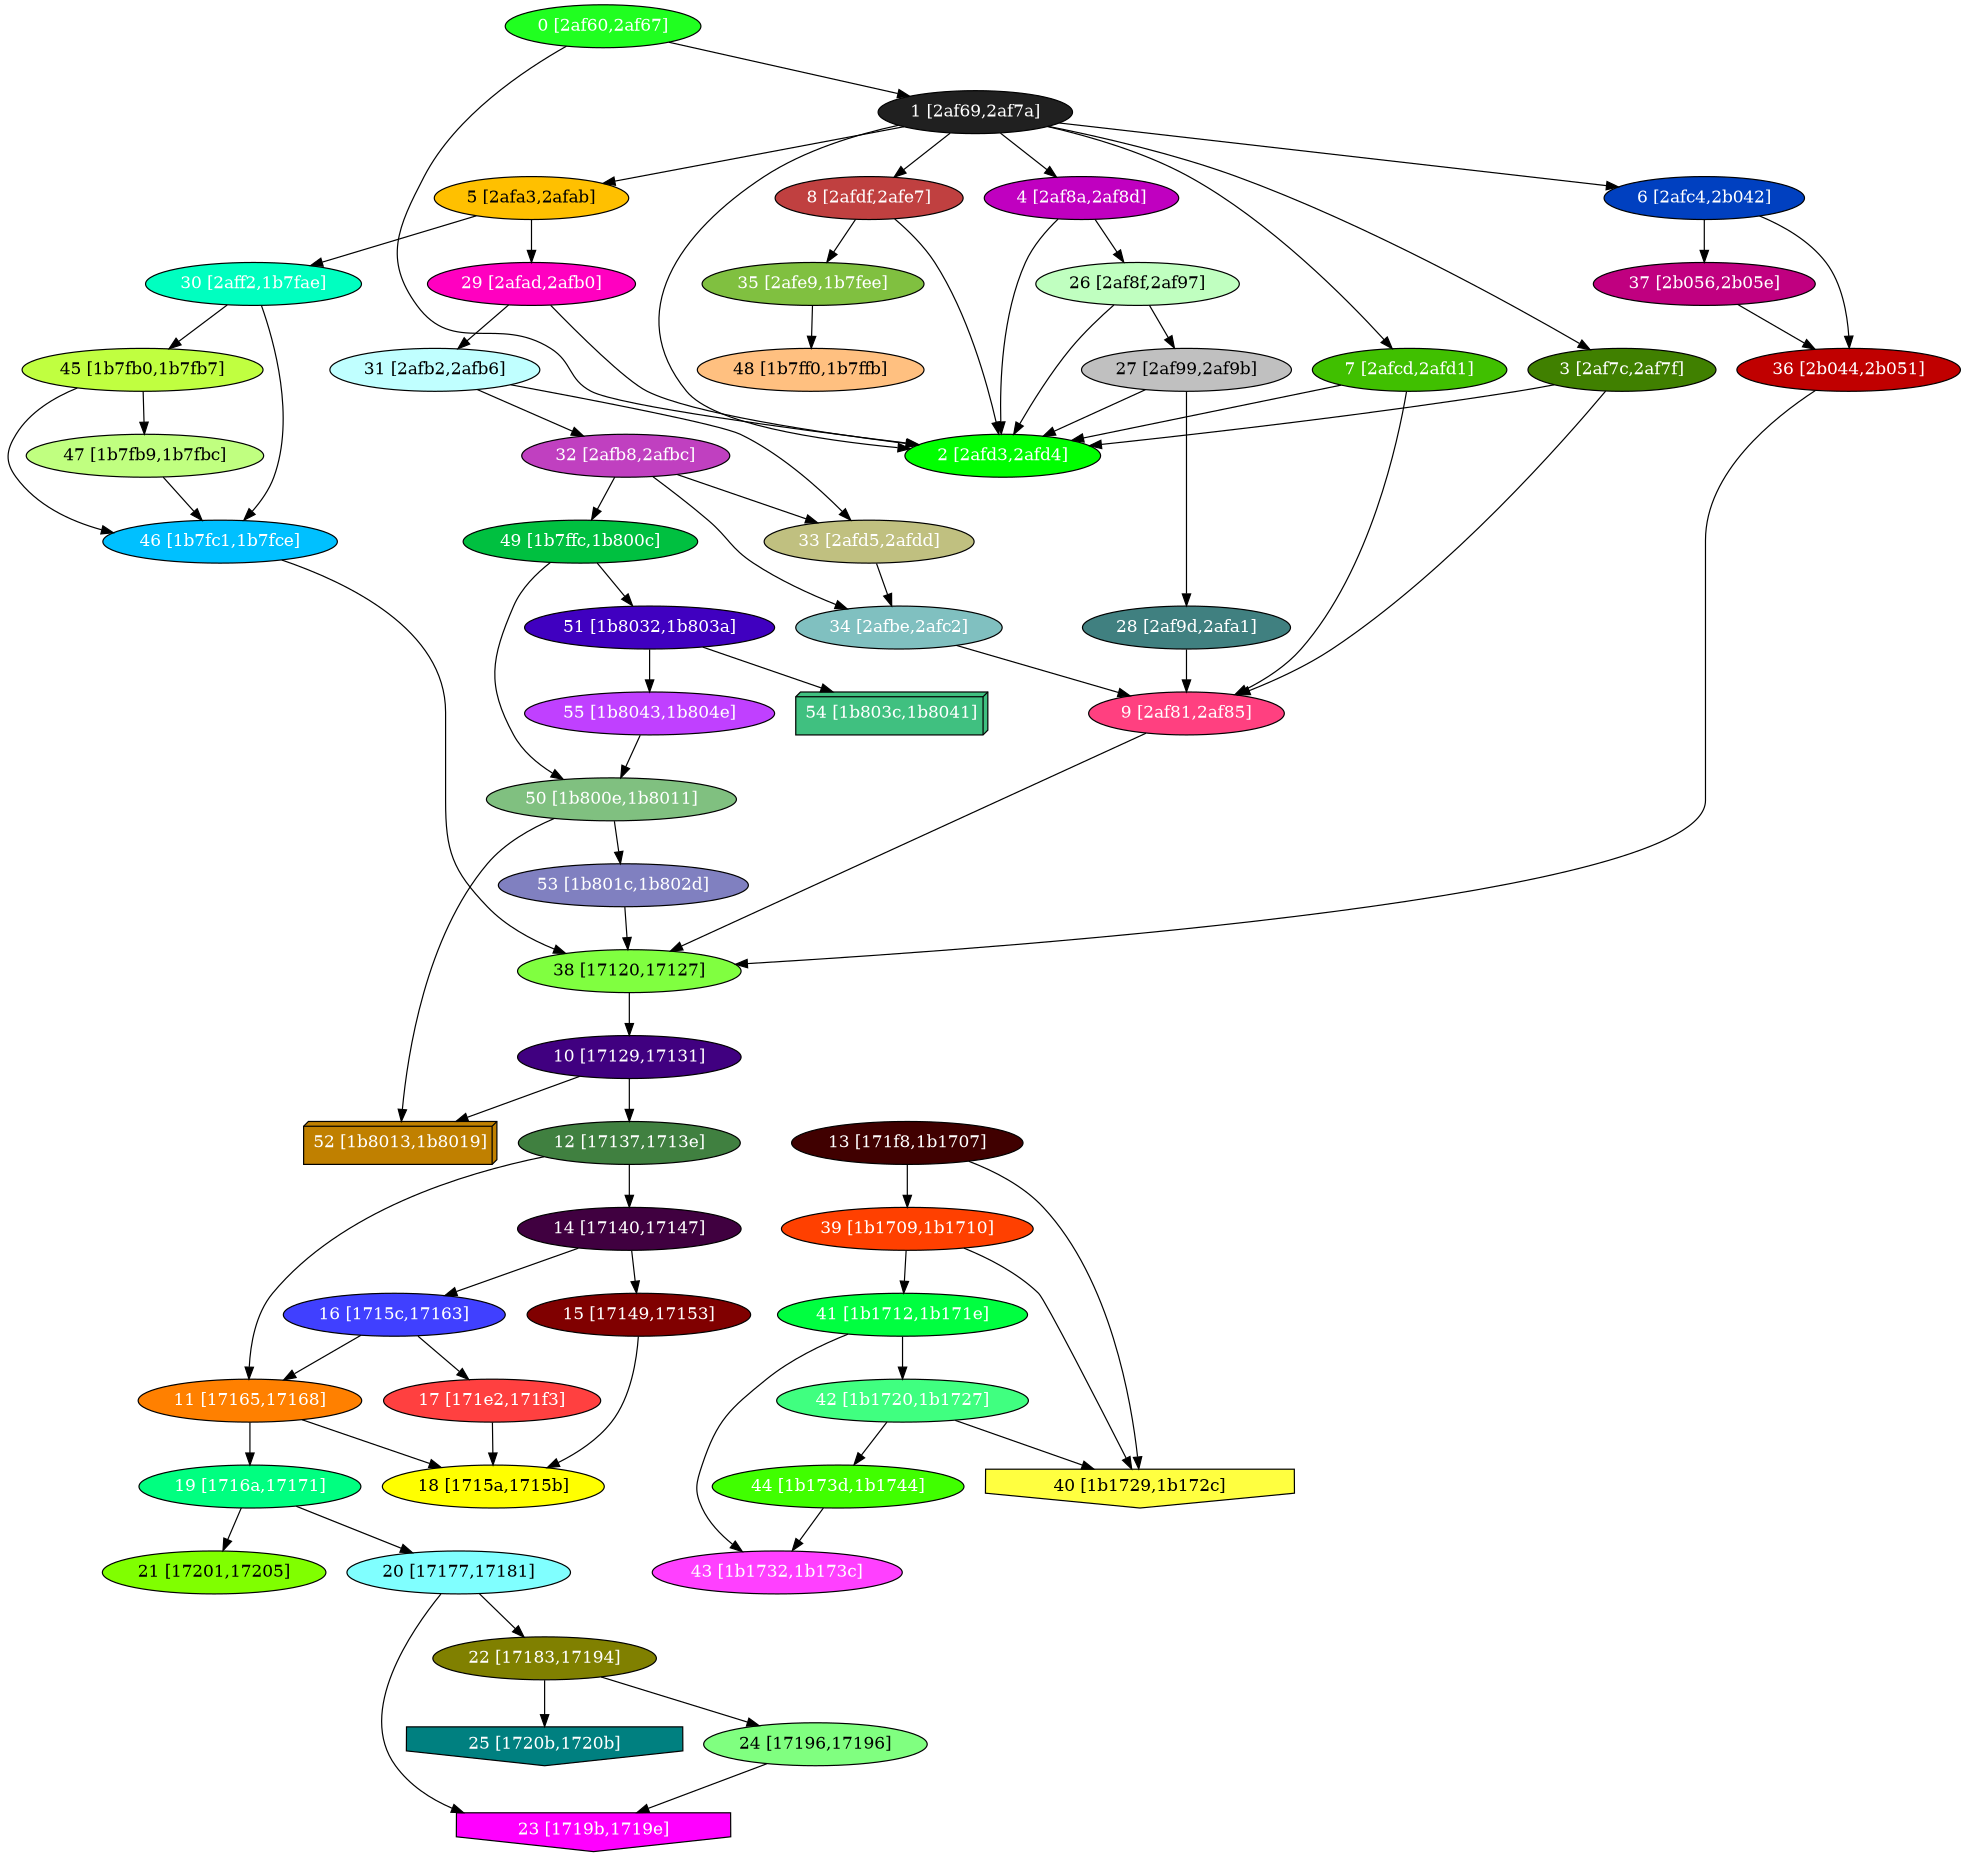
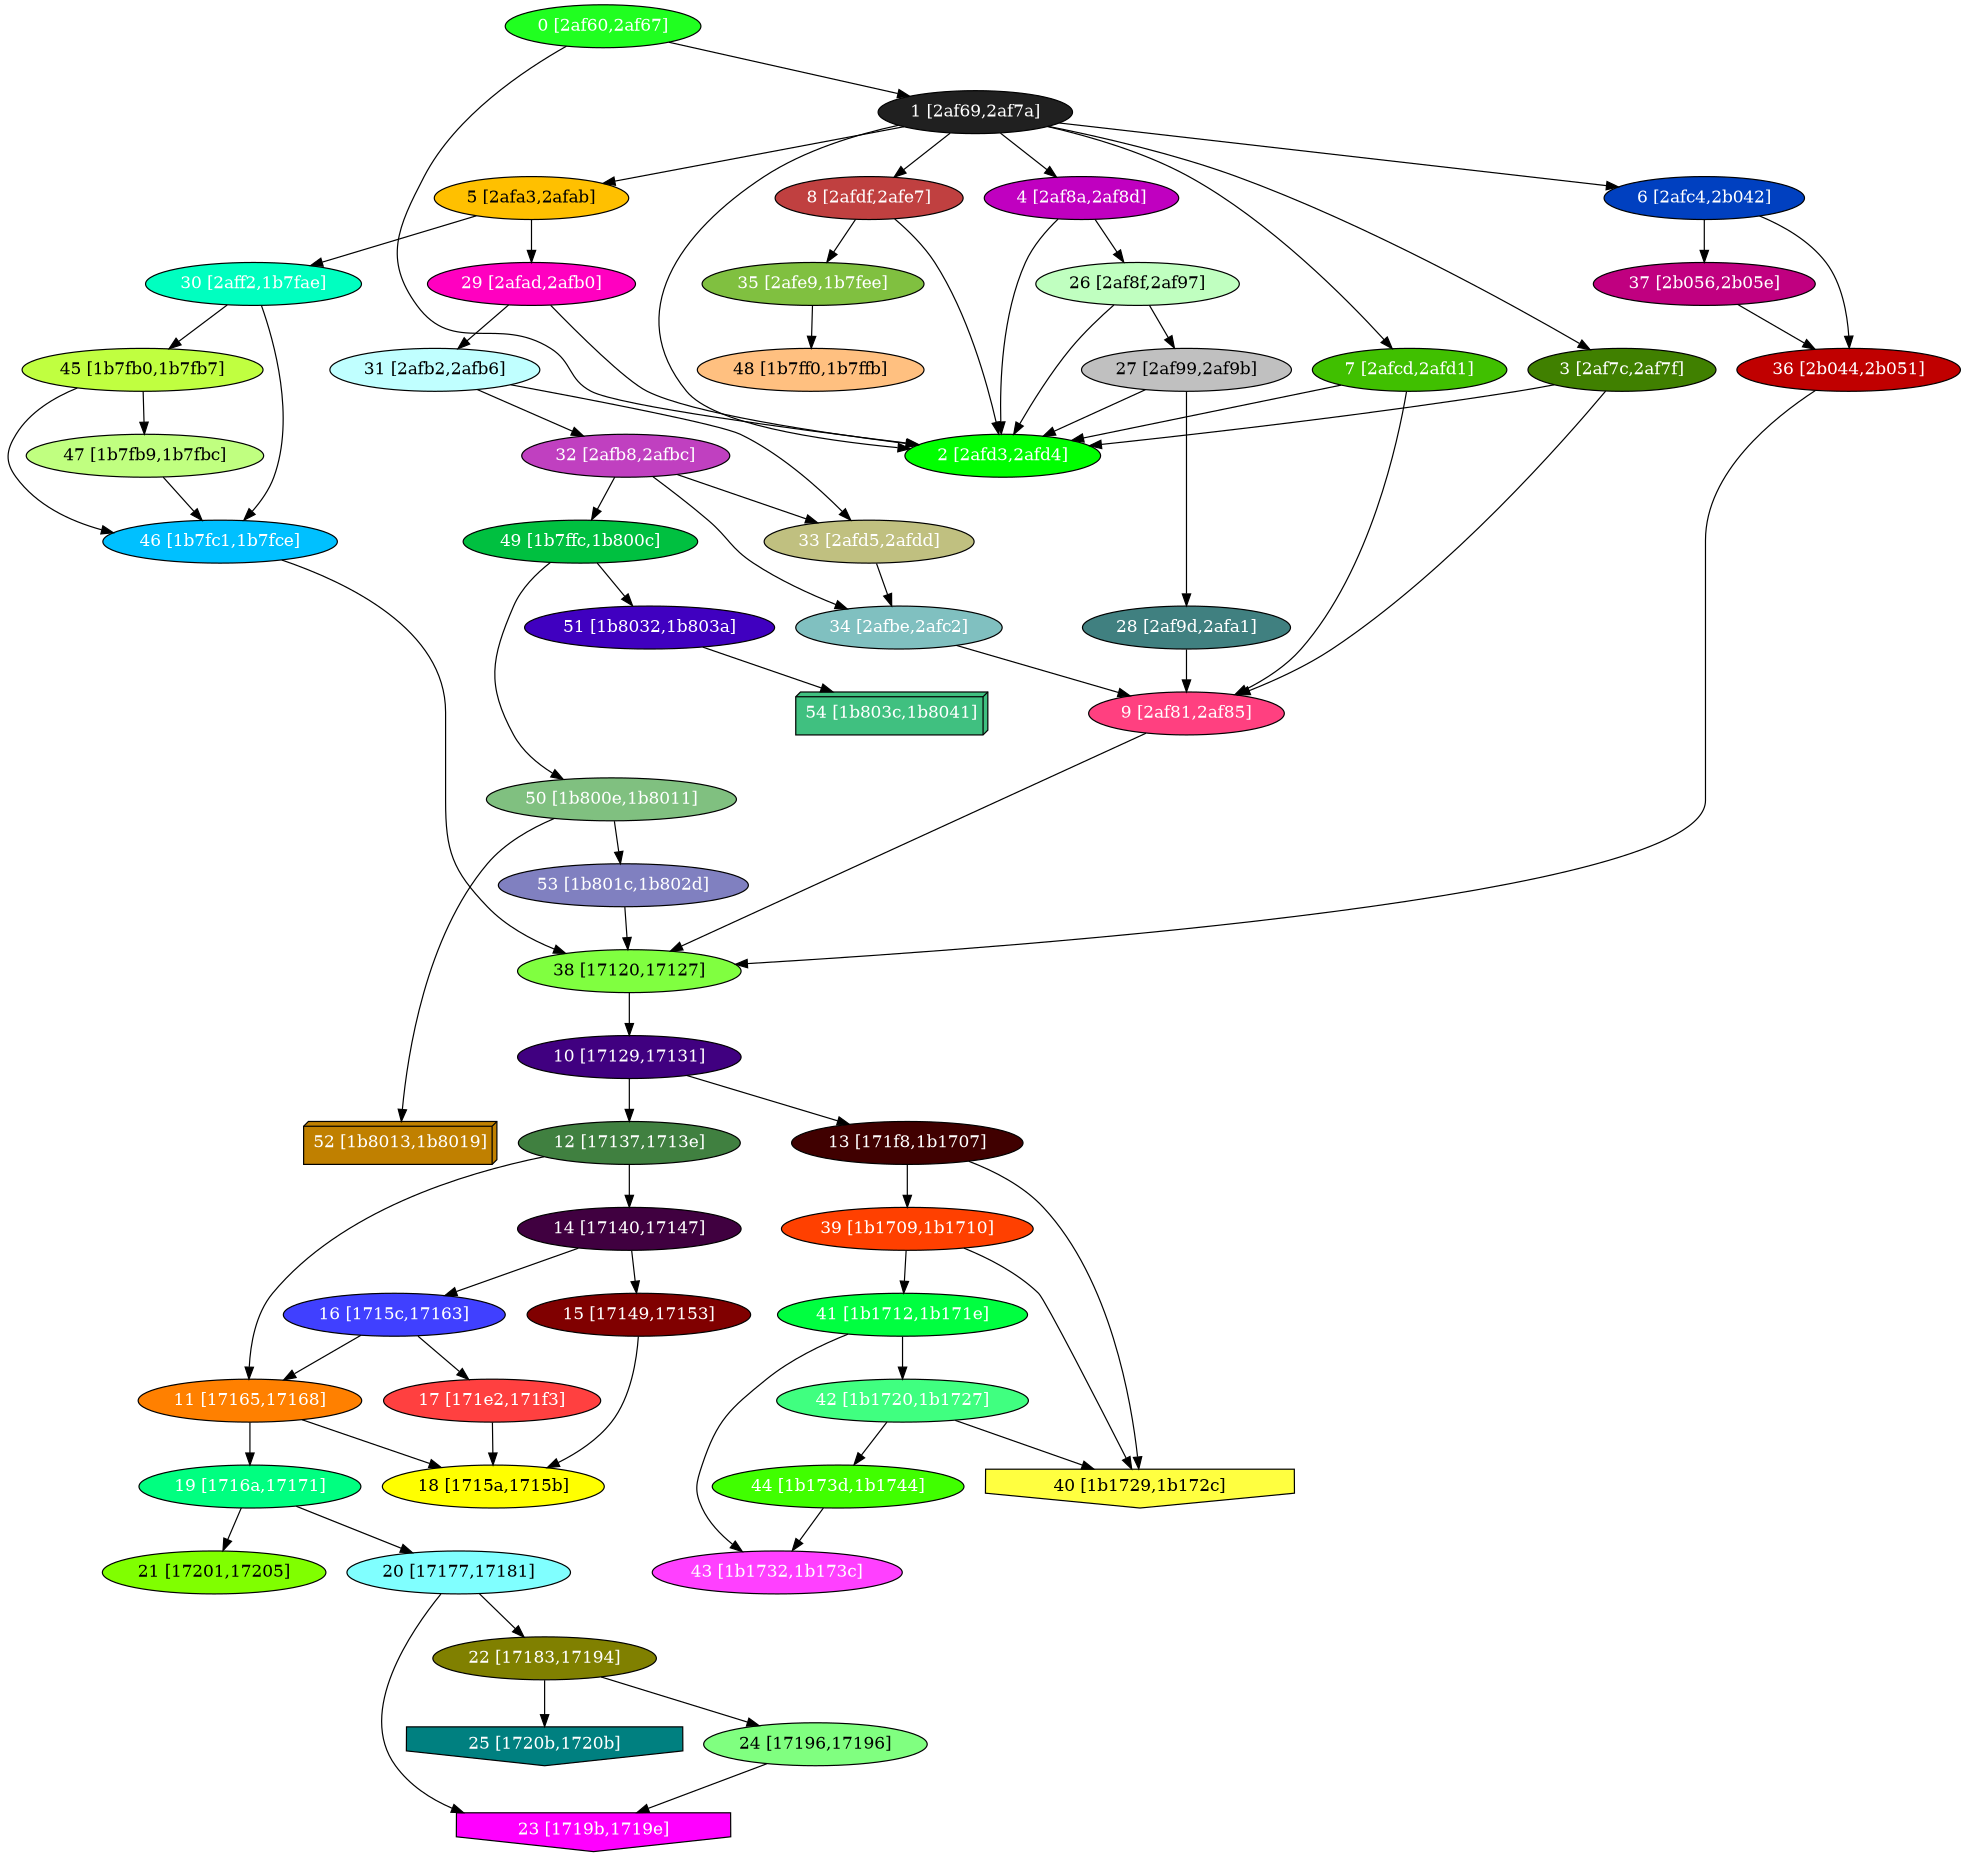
node "55 [1b8043,1b804e]": removed
edge "10 [17129,17131]" -> "52 [1b8013,1b8019]": now "10 [17129,17131]" -> "13 [171f8,1b1707]"
